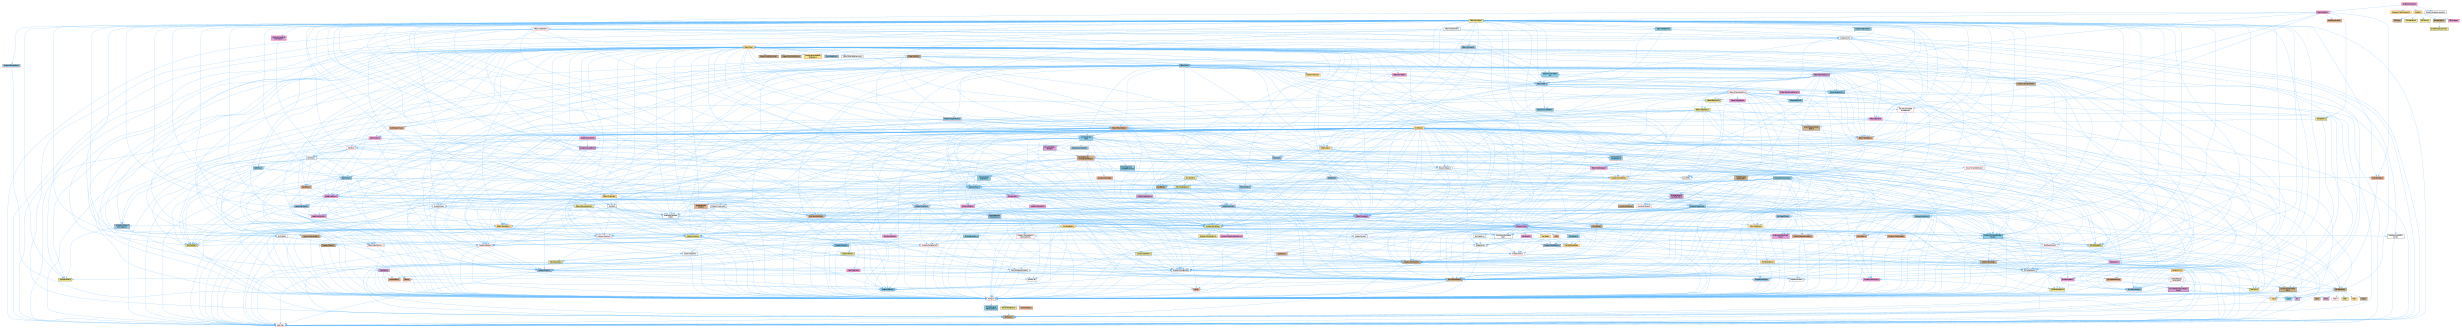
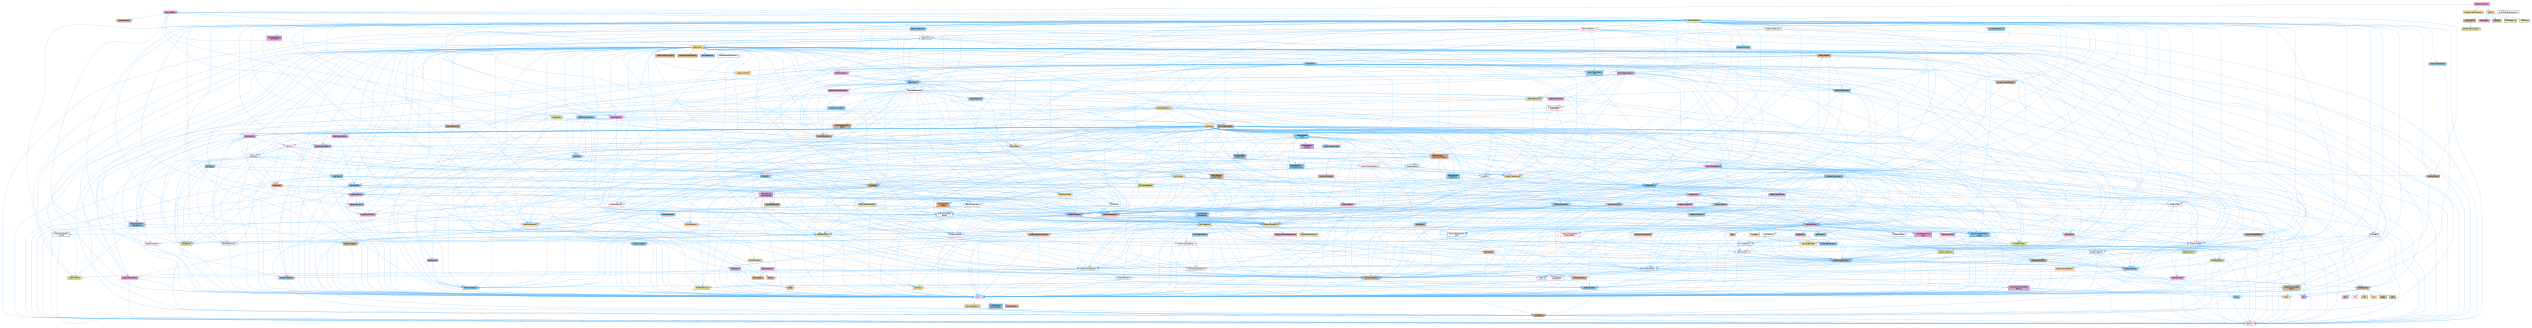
node "Concepts/StructSerializable WithDefaults.h": removed
node "Containers/List.h": label "Containers/List.h" -> "Containers/CoreMiscDefines.h"
